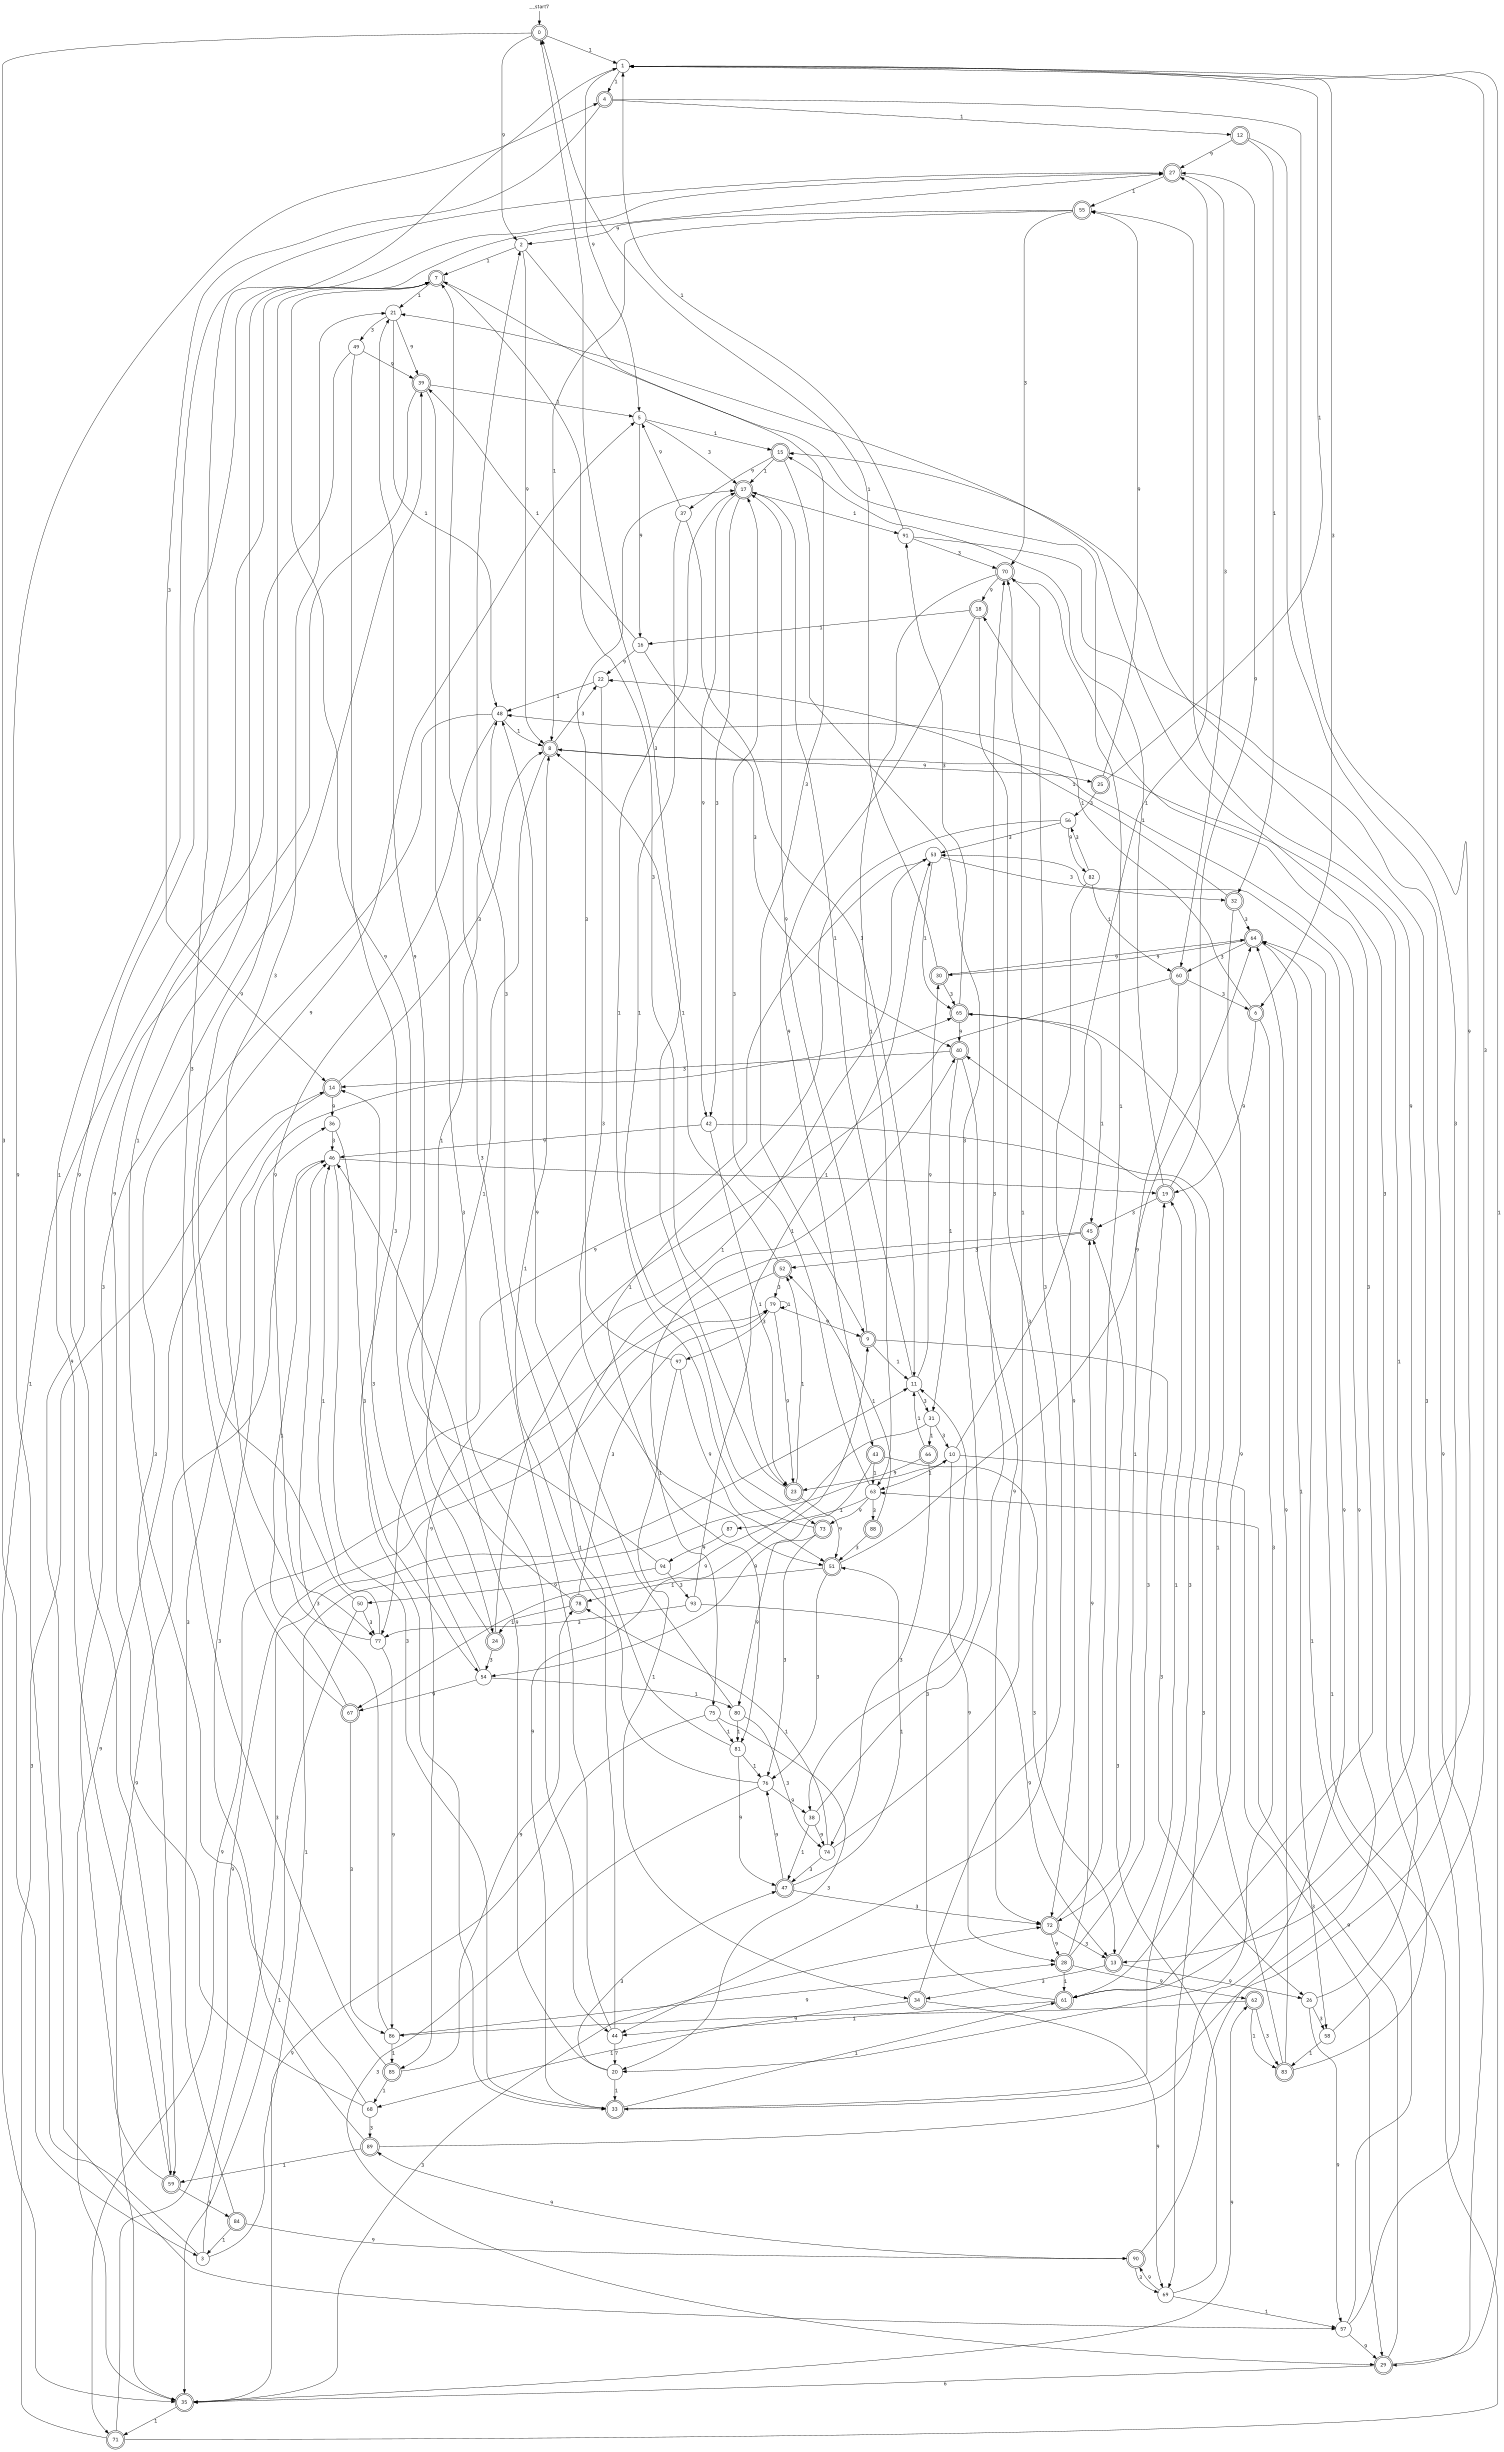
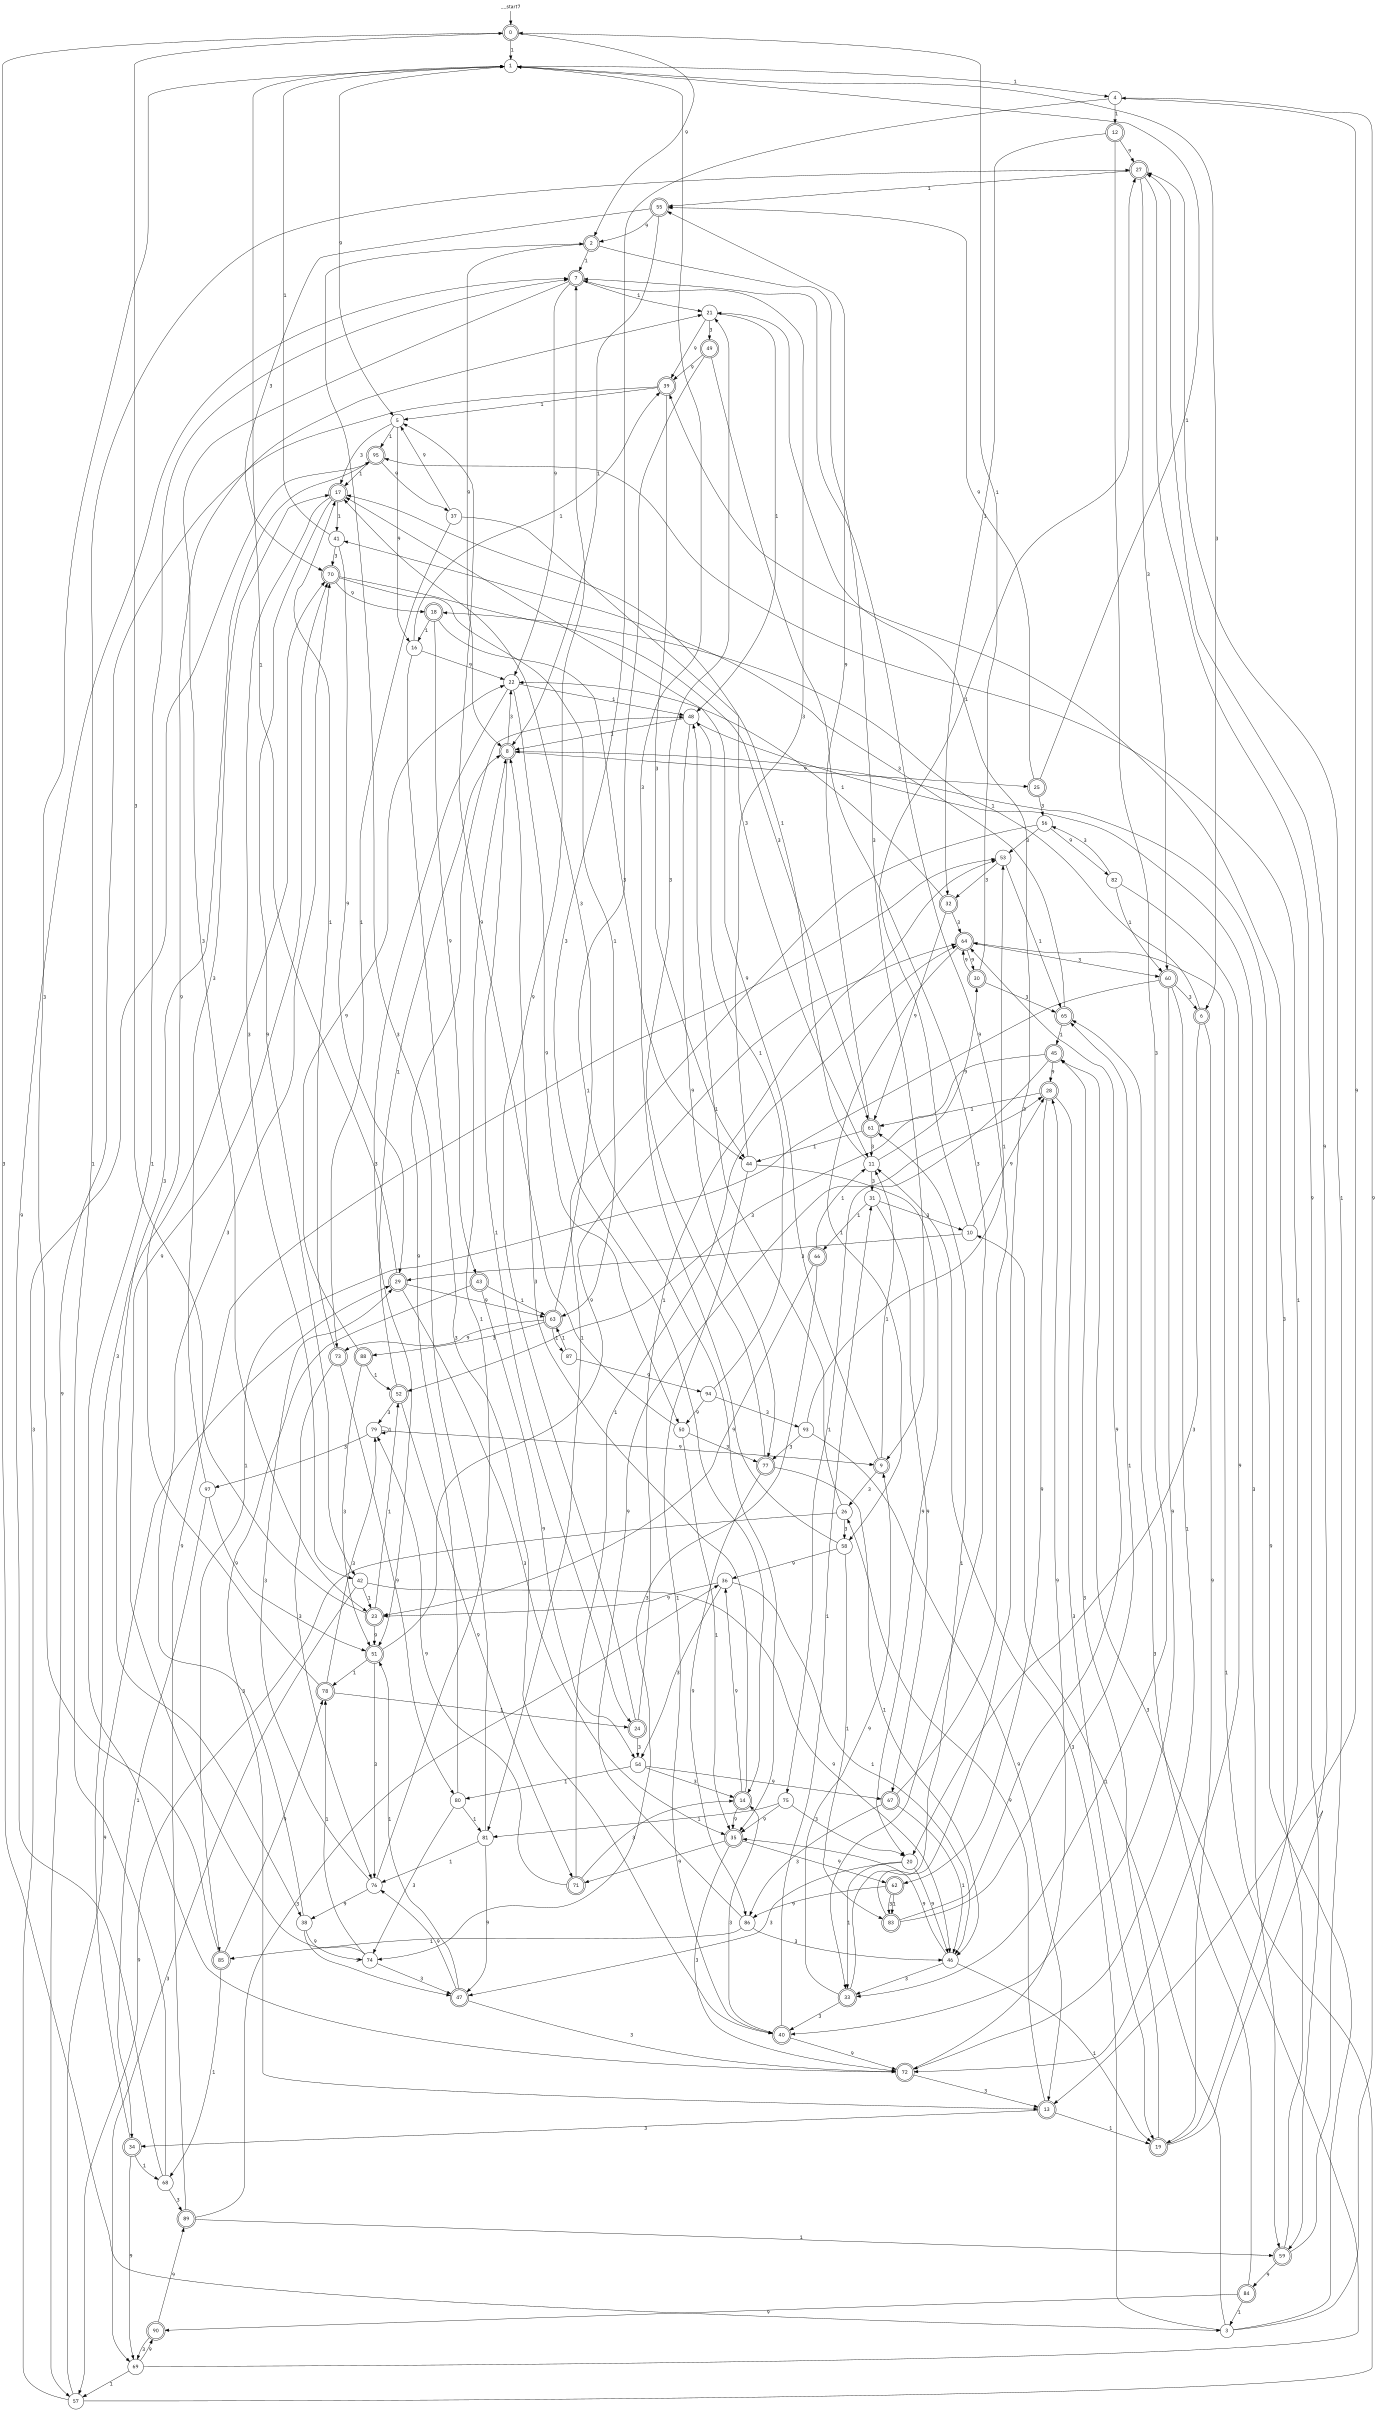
node "4": shape doublecircle -> circle
node "2": shape circle -> doublecircle
node "49": shape circle -> doublecircle
node "15": label "15" -> "95"
edge "7" -> "22": added, label "9"
node "91": label "91" -> "41"
edge "88" -> "22": added, label "9"
edge "65" -> "40": now "60" -> "40"
edge "22" -> "50": added, label "9"
edge "36" -> "46": label "3" -> "1"
edge "74" -> "70": label "1" -> "9"
edge "90" -> "8": now "3" -> "8"
edge "53" -> "77": removed, label "9"
edge "79" -> "23": now "36" -> "23"
edge "10" -> "63": now "87" -> "63"
node "63": shape circle -> doublecircle
edge "60" -> "85": label "9" -> "1"
edge "58" -> "36": added, label "9"
edge "28" -> "45": reversed
node "77": shape circle -> doublecircle
edge "44" -> "20": label "7" -> "9"
edge "29" -> "35": label "6" -> "3"
edge "35" -> "71": label "1" -> "9"
